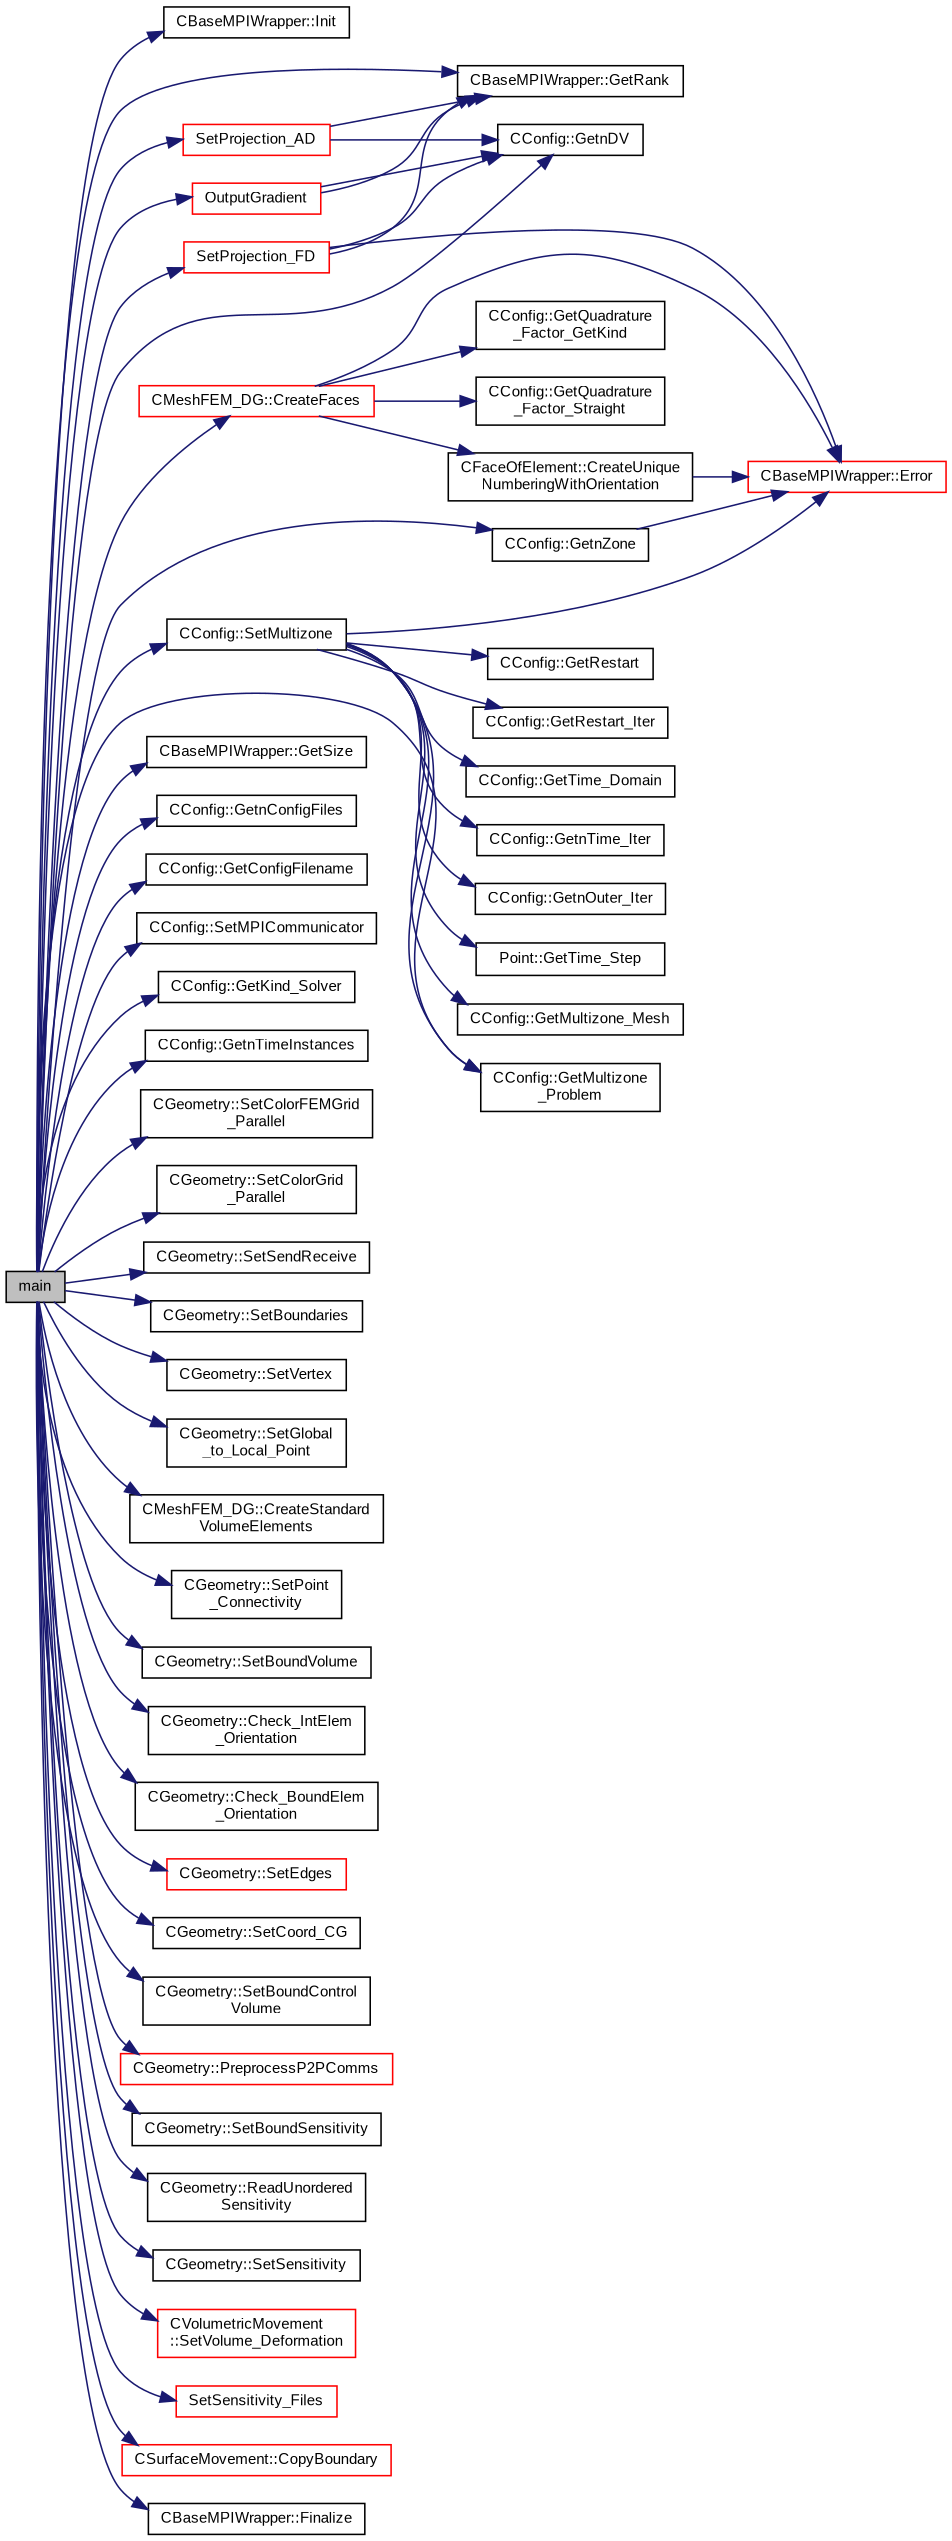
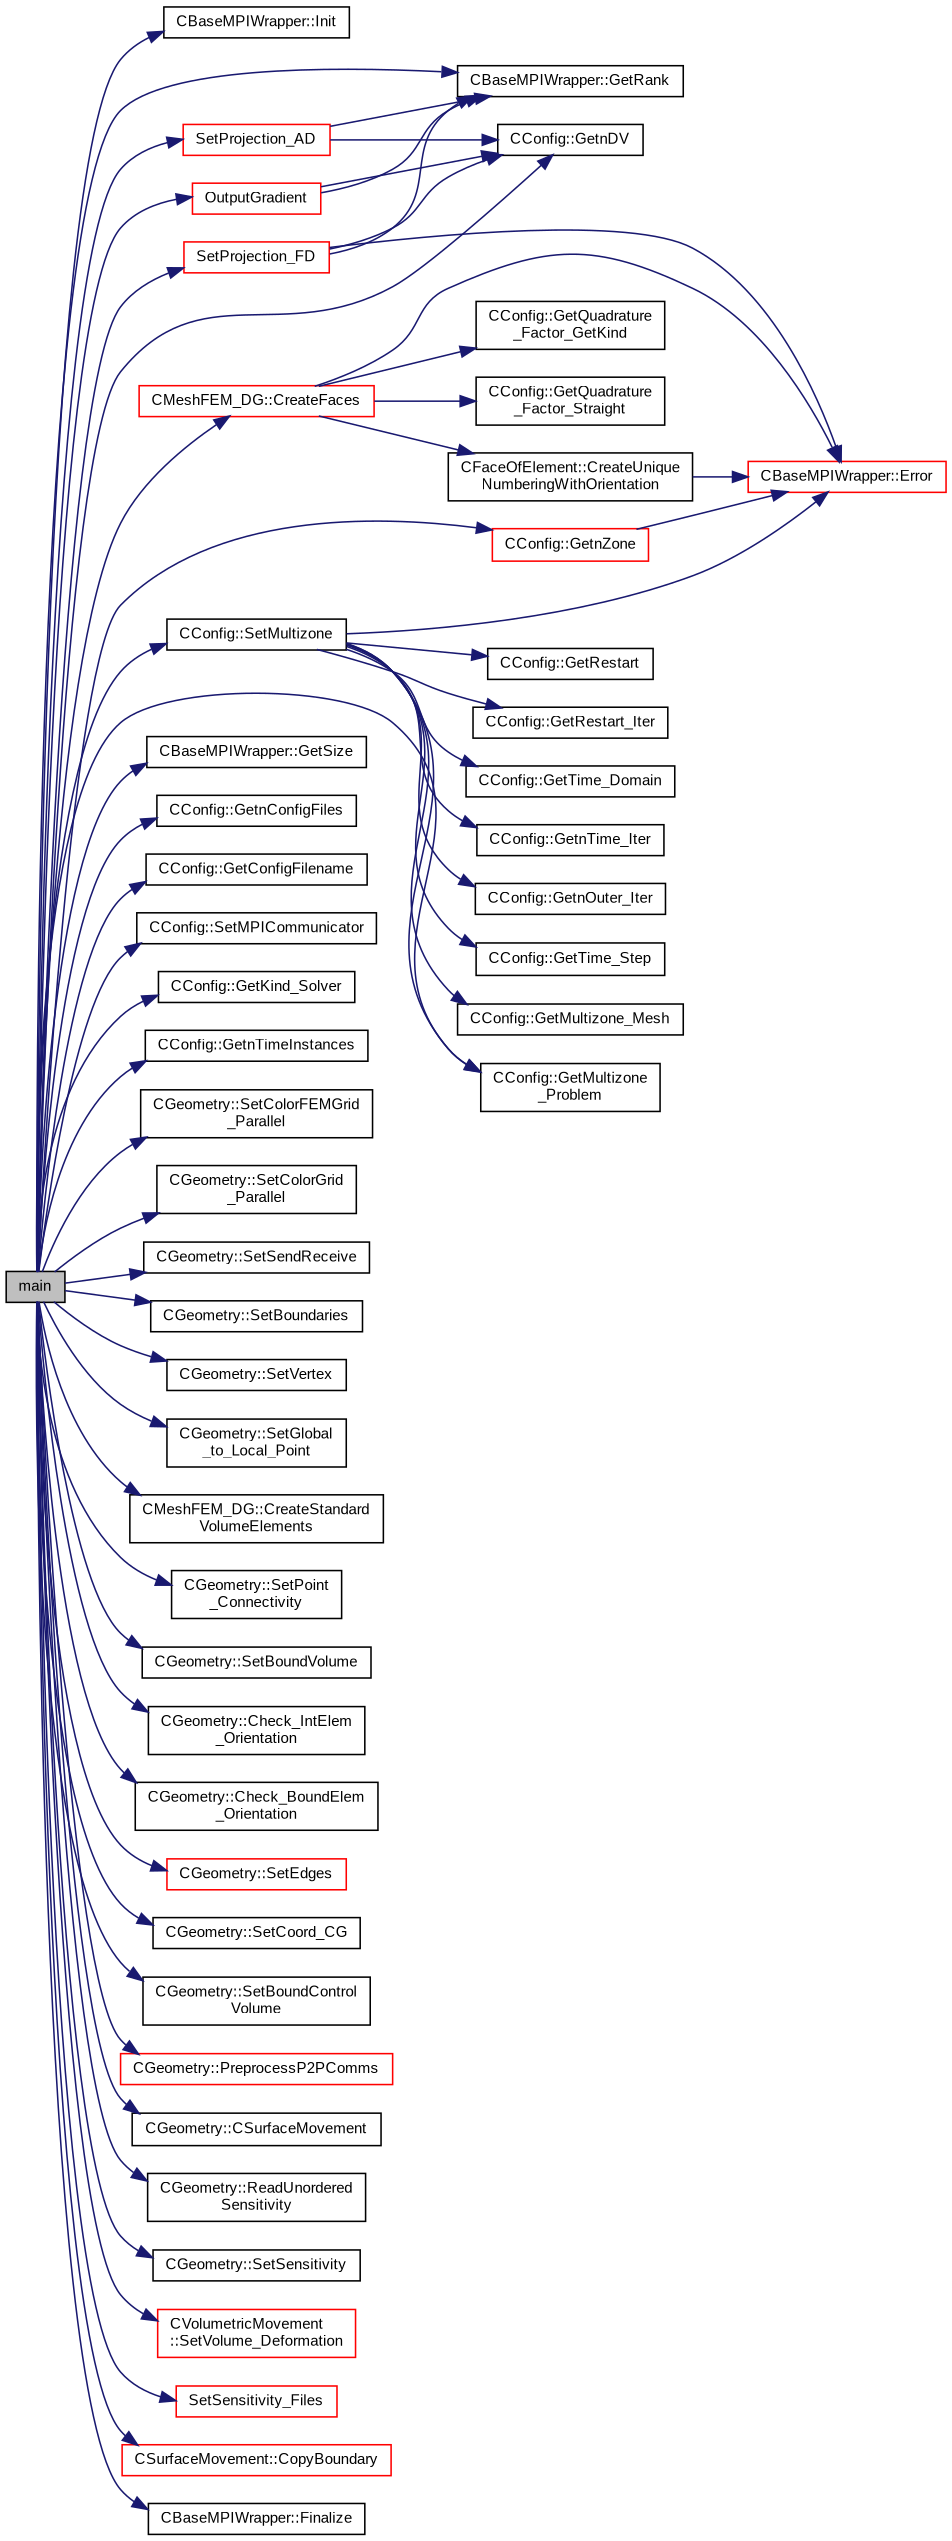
node "CConfig::GetnZone": color black -> red
node "Point::GetTime_Step": label "Point::GetTime_Step" -> "CConfig::GetTime_Step"
node "CGeometry::SetBoundSensitivity": label "CGeometry::SetBoundSensitivity" -> "CGeometry::CSurfaceMovement"
